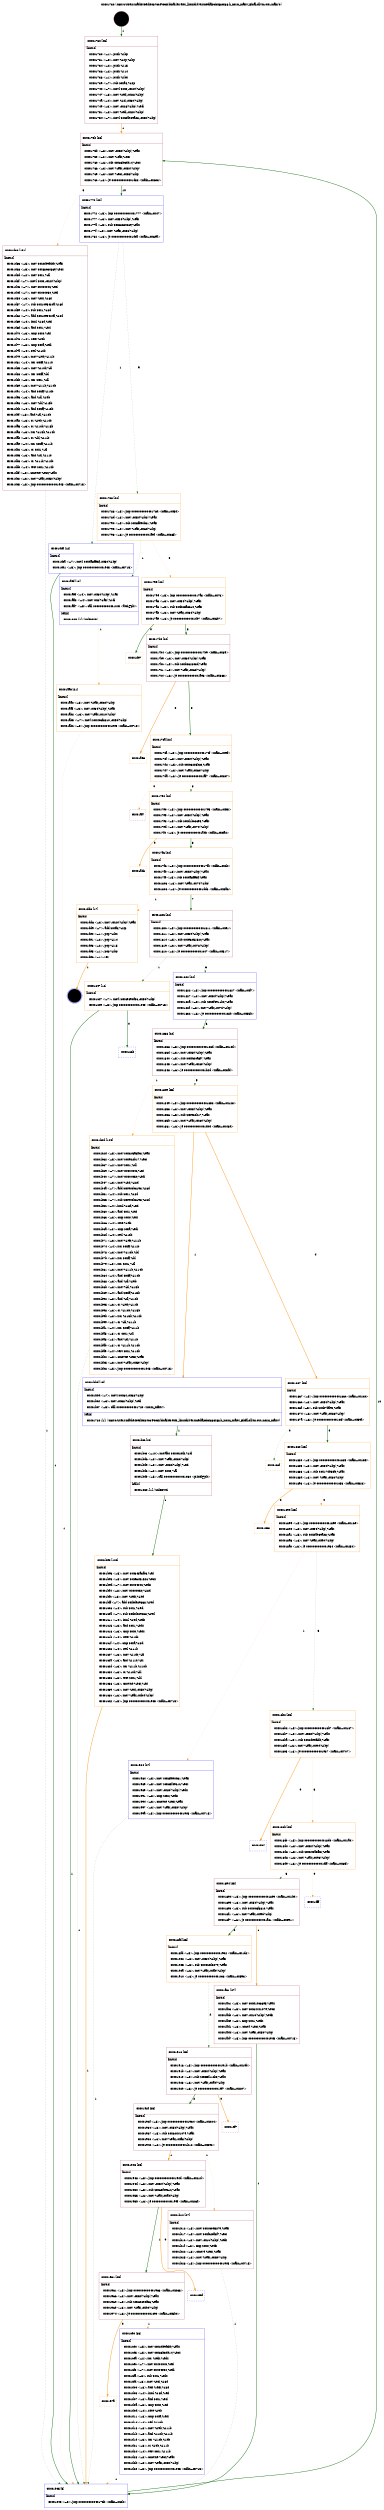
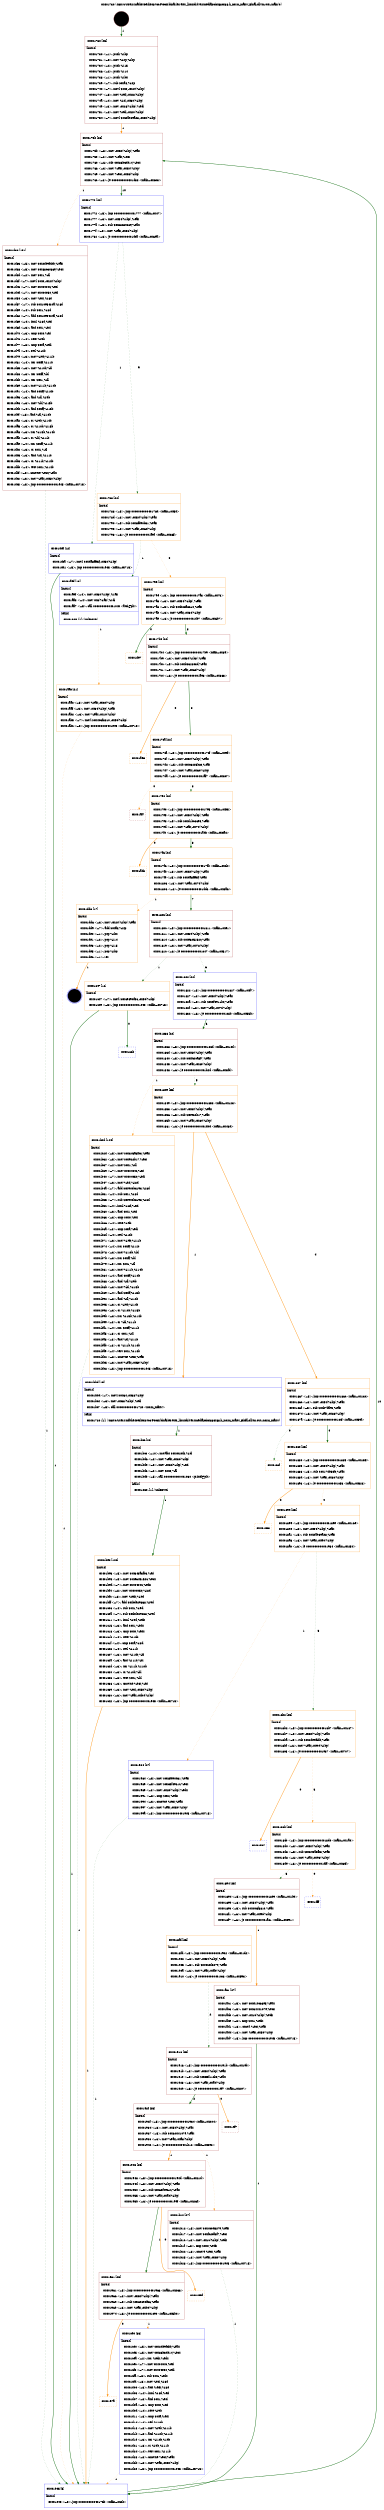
edge "0x40175b [23]" -> "0x401d33 [151]": label " 3" -> " 1"
edge "0x4018e4 [25]" -> "0x4018fd [25]": removed, label "2"
node "0x40199f": color blue -> darkorange
